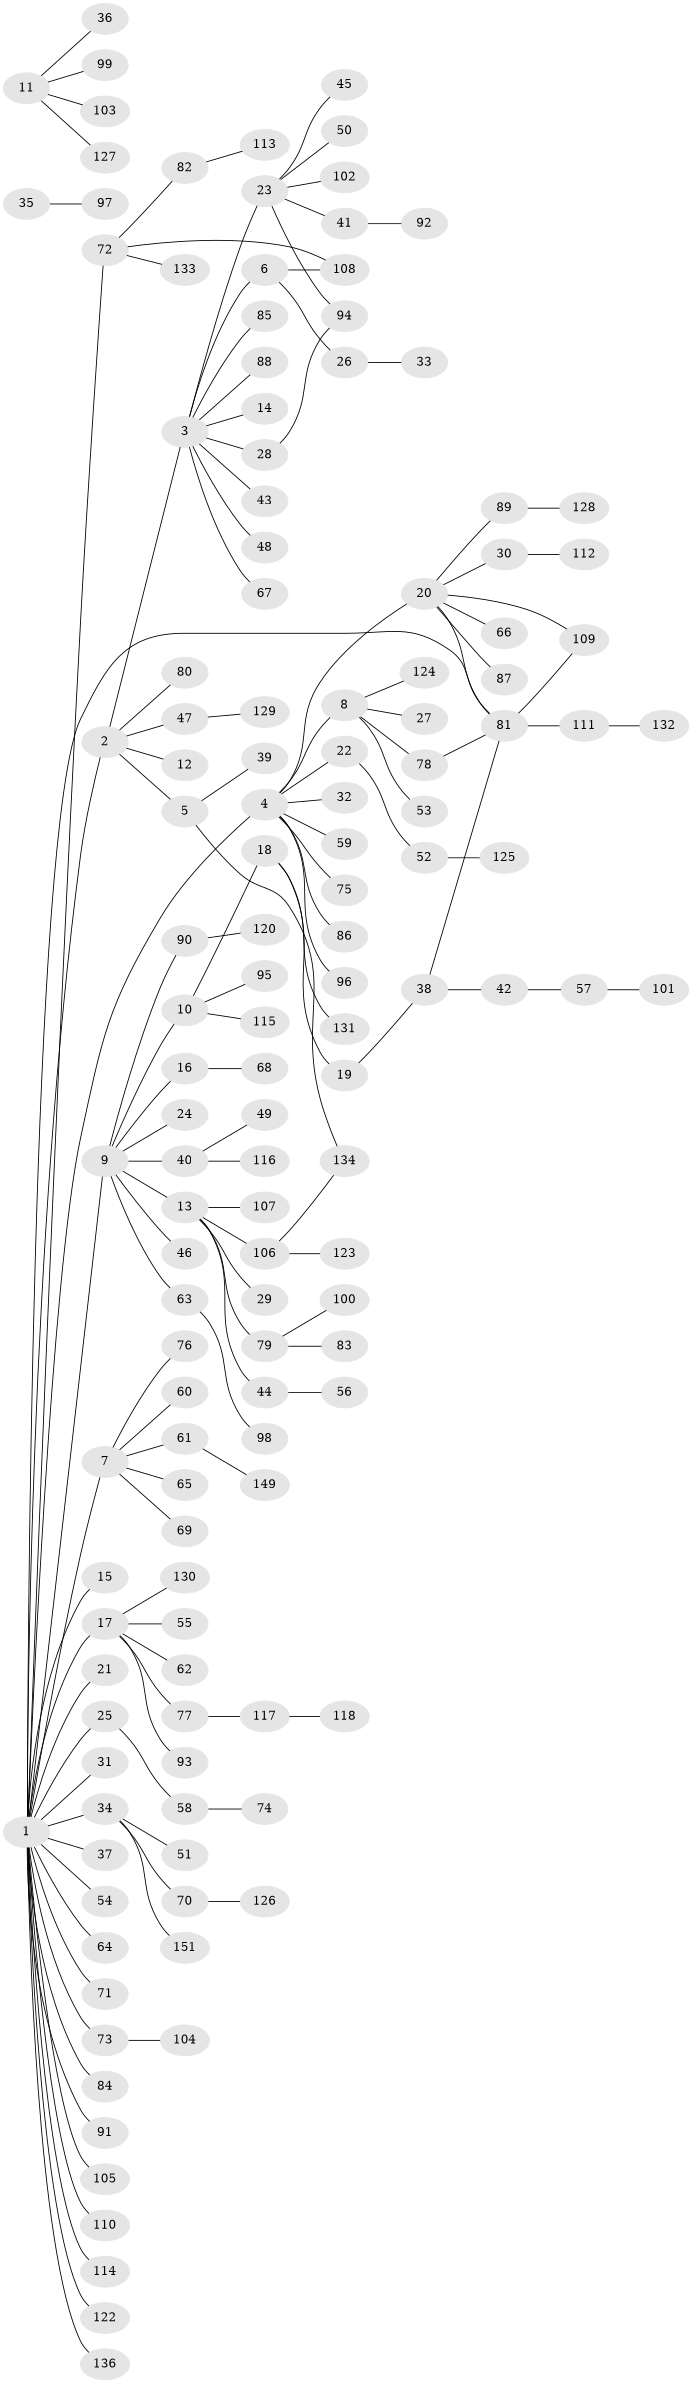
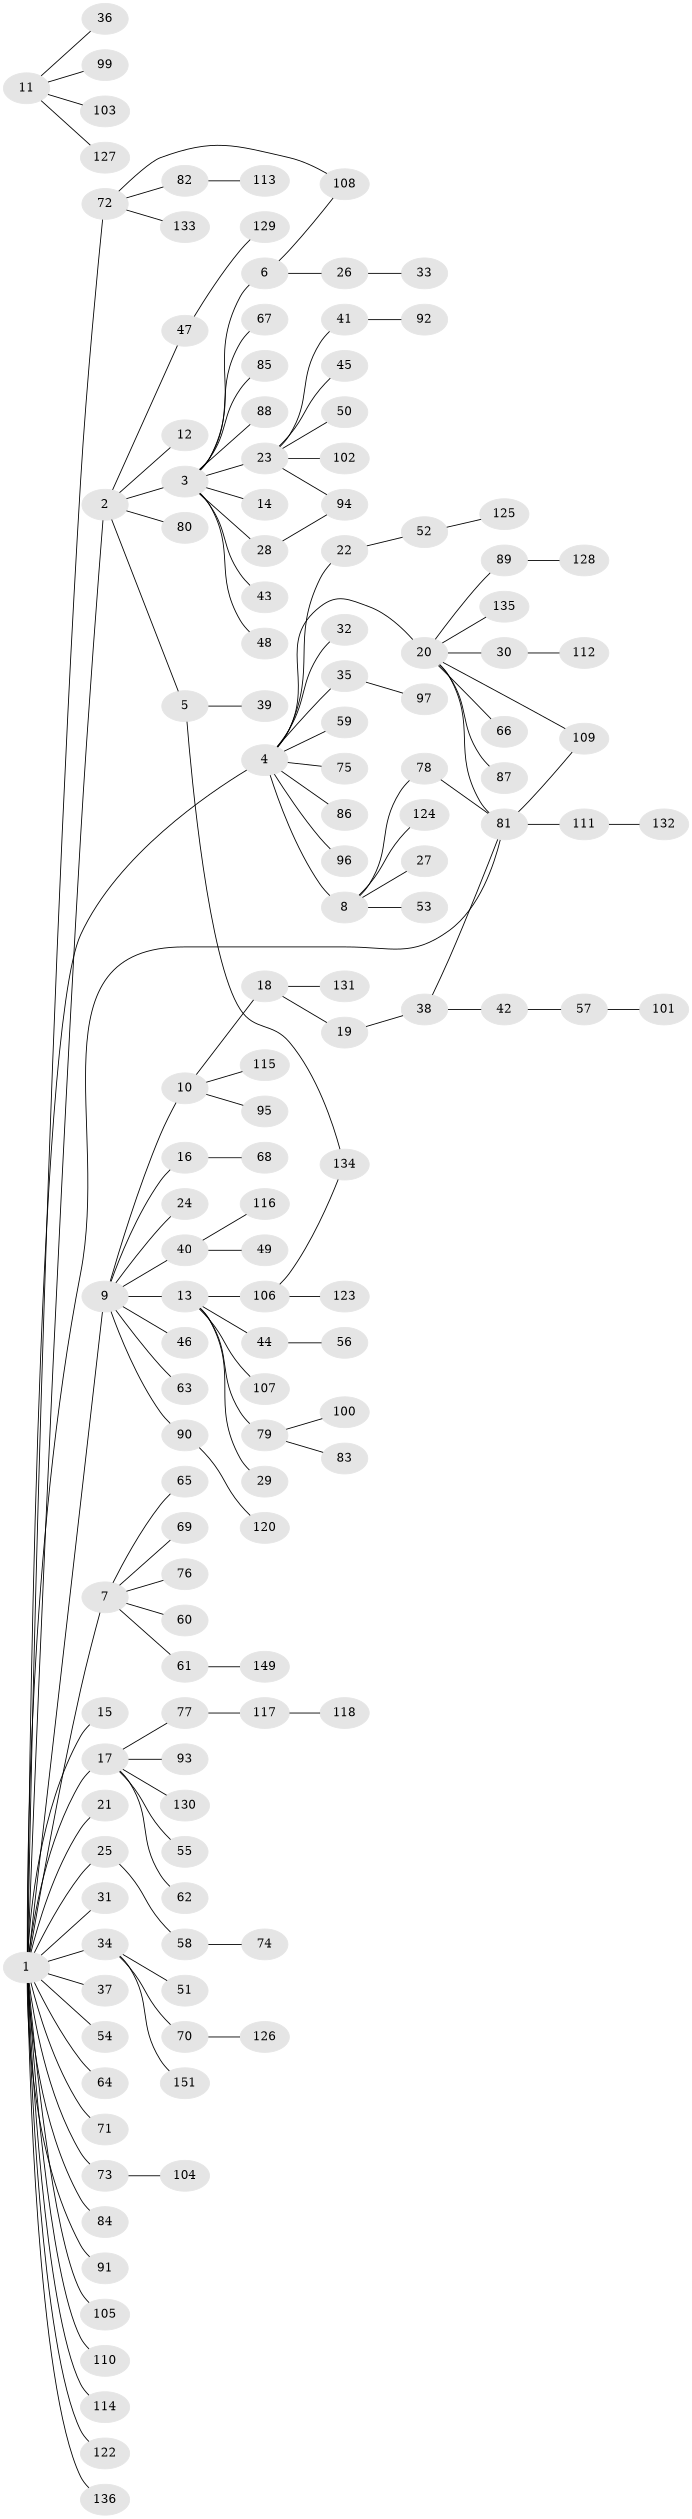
node "135": added
edge "35" -- "4": added
node "98": removed
